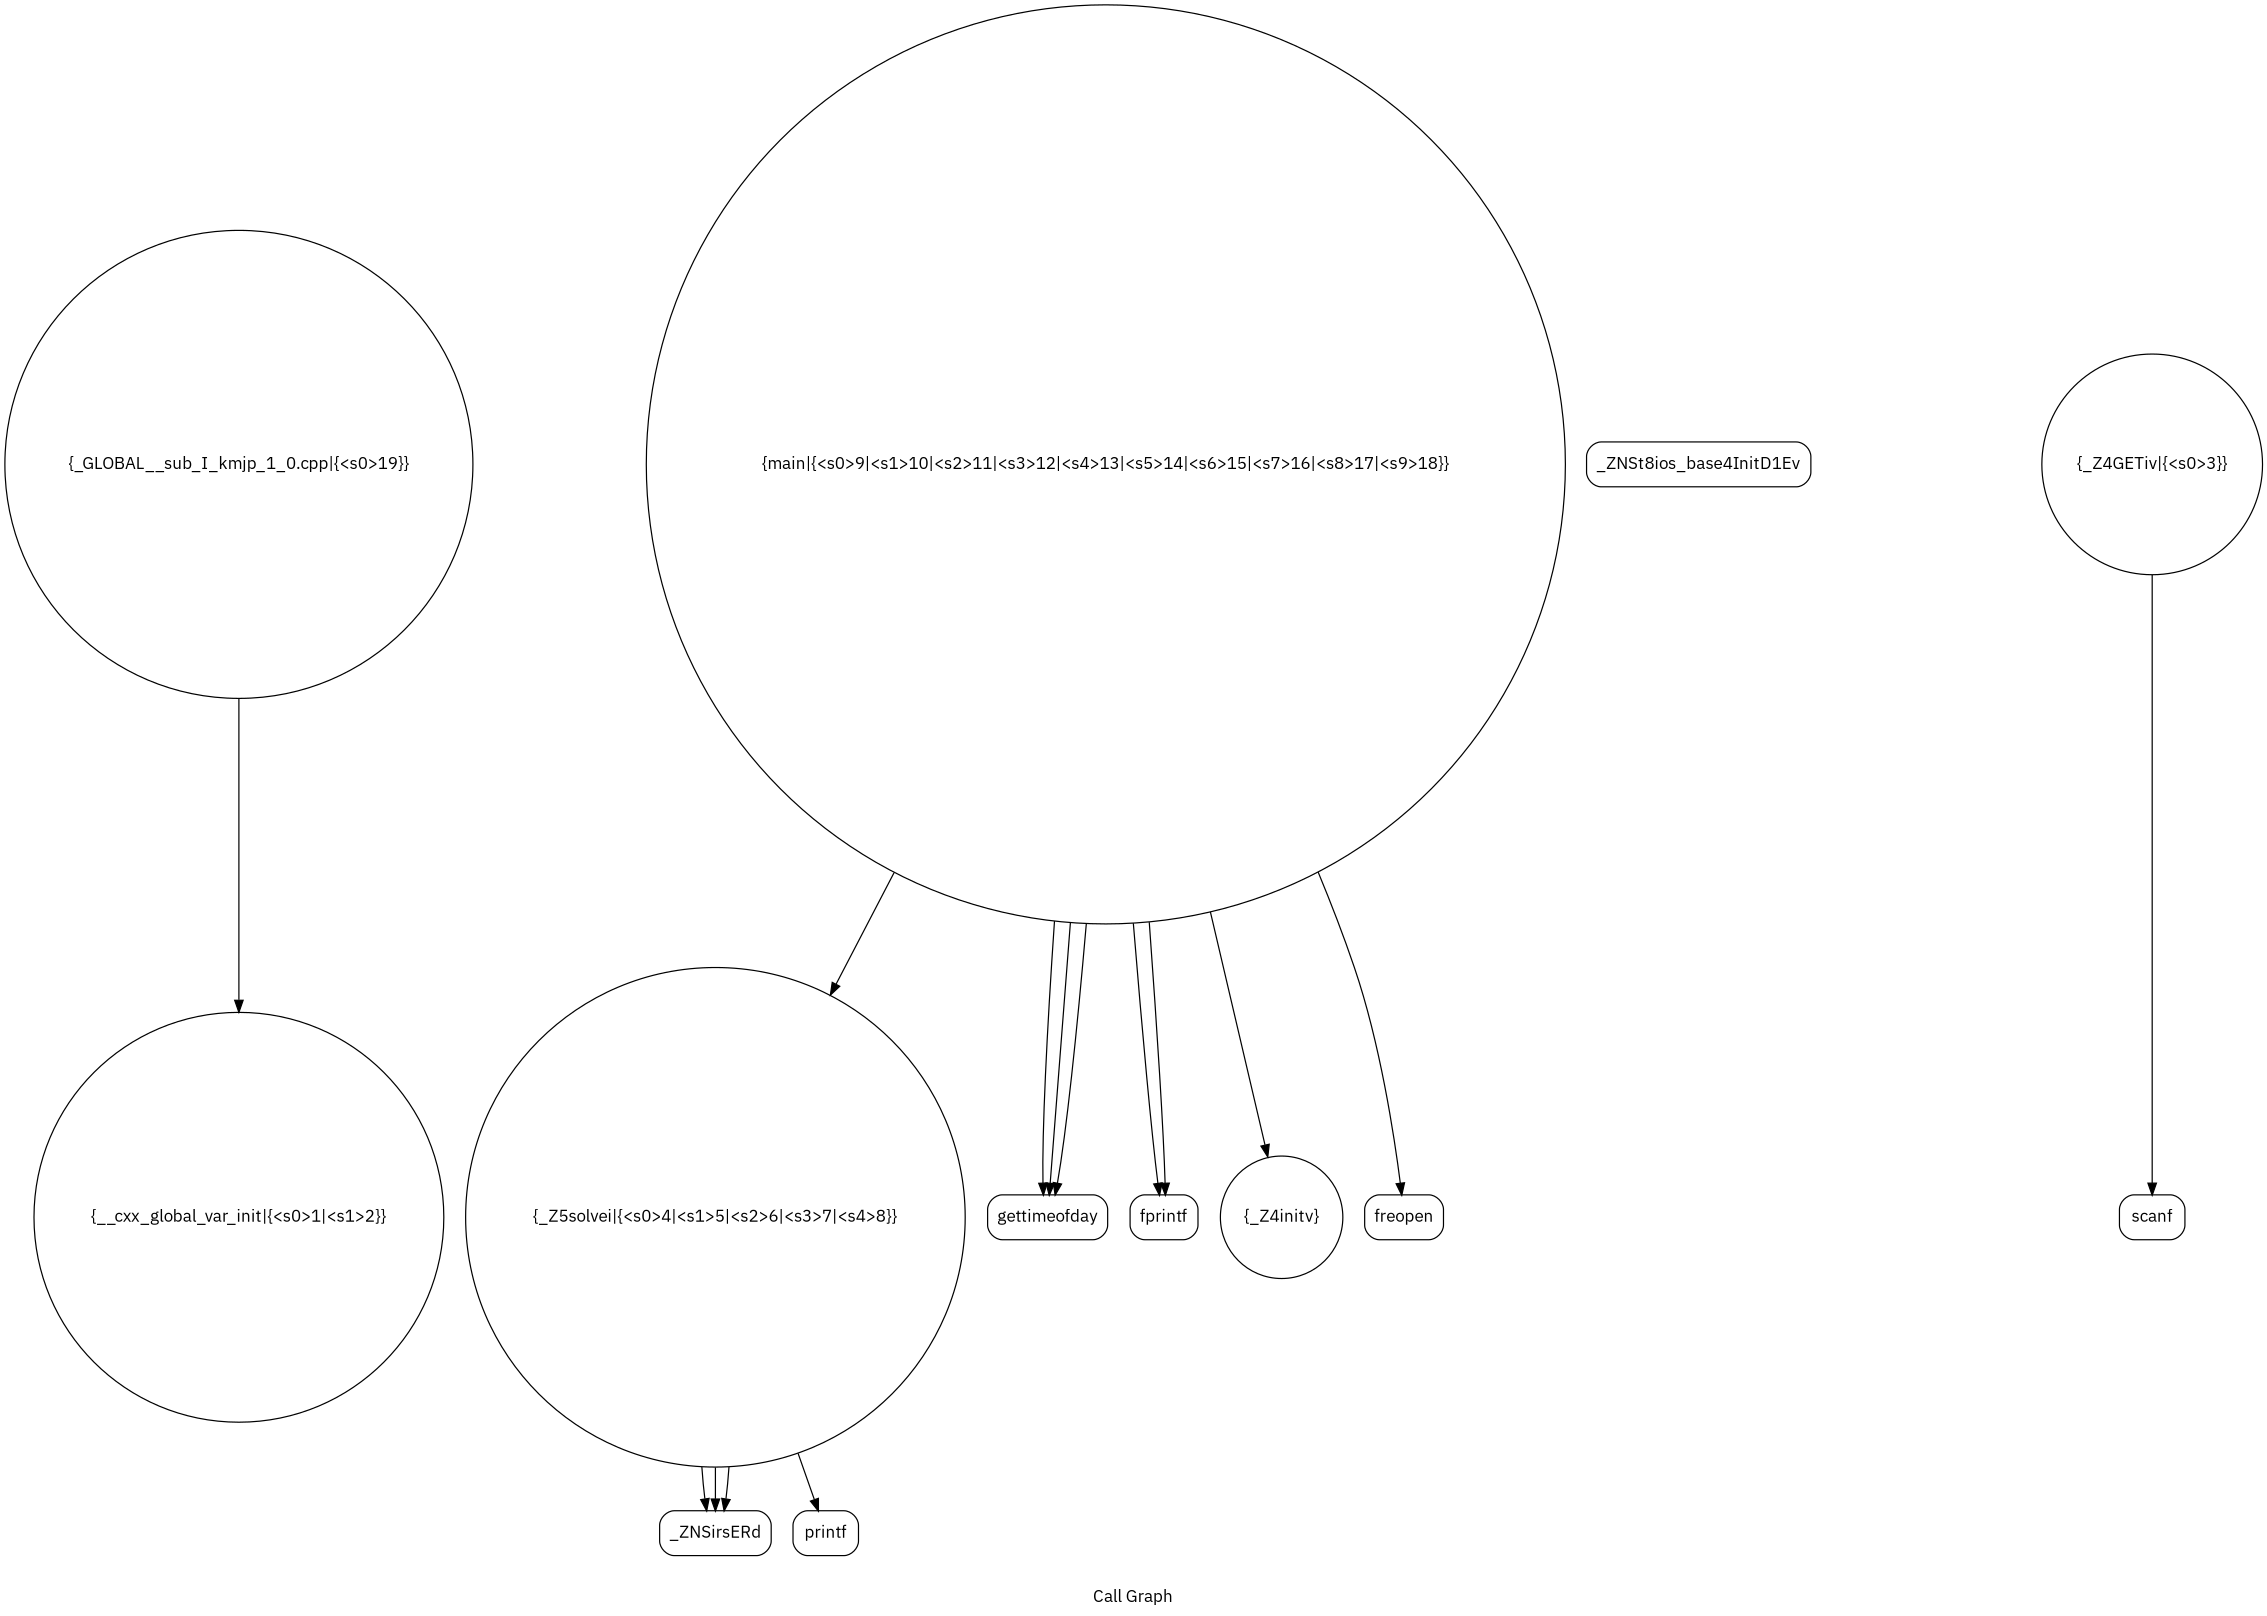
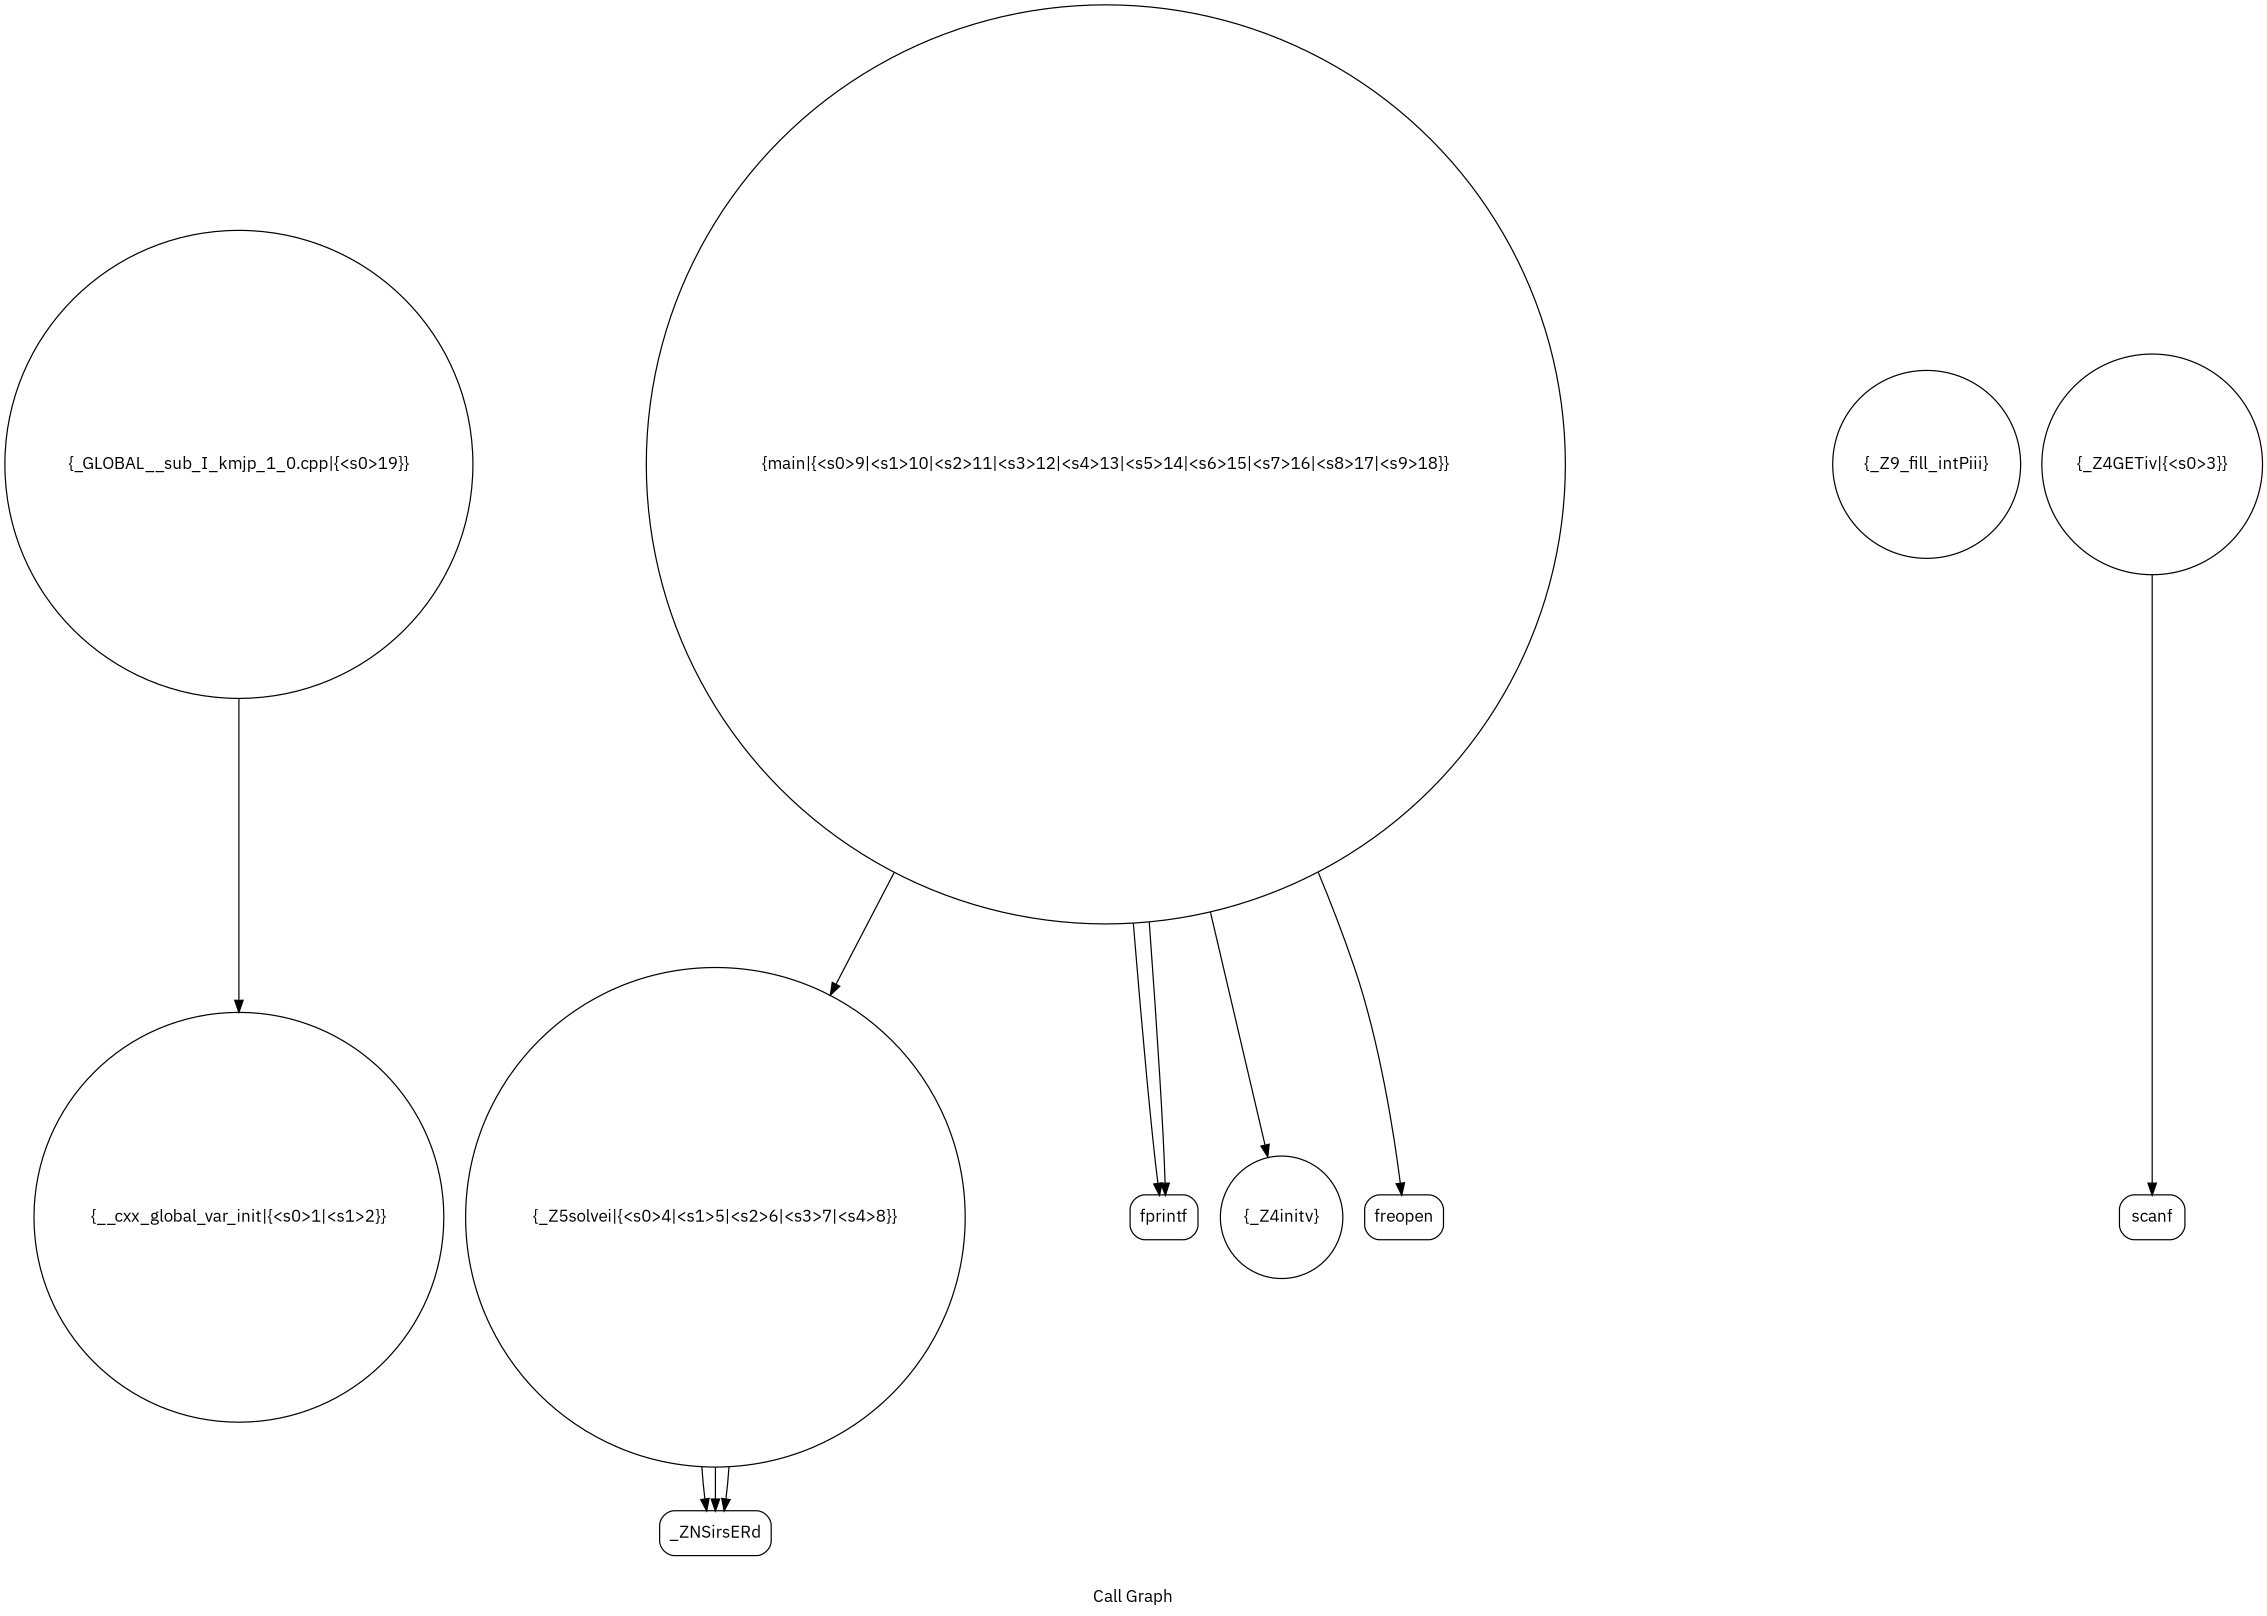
node "_ZNSt8ios_base4InitD1Ev": removed
node "{_Z9_fill_intPiii}": added
node "gettimeofday": removed
node "printf": removed
